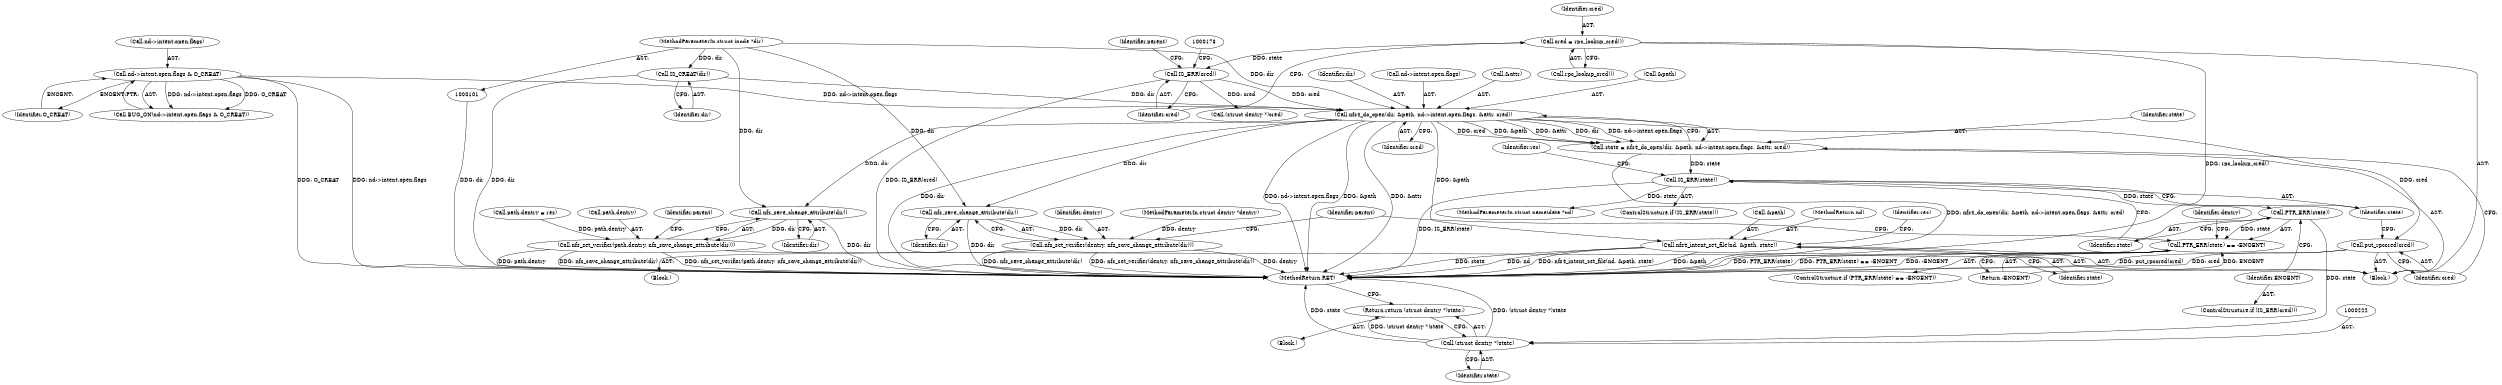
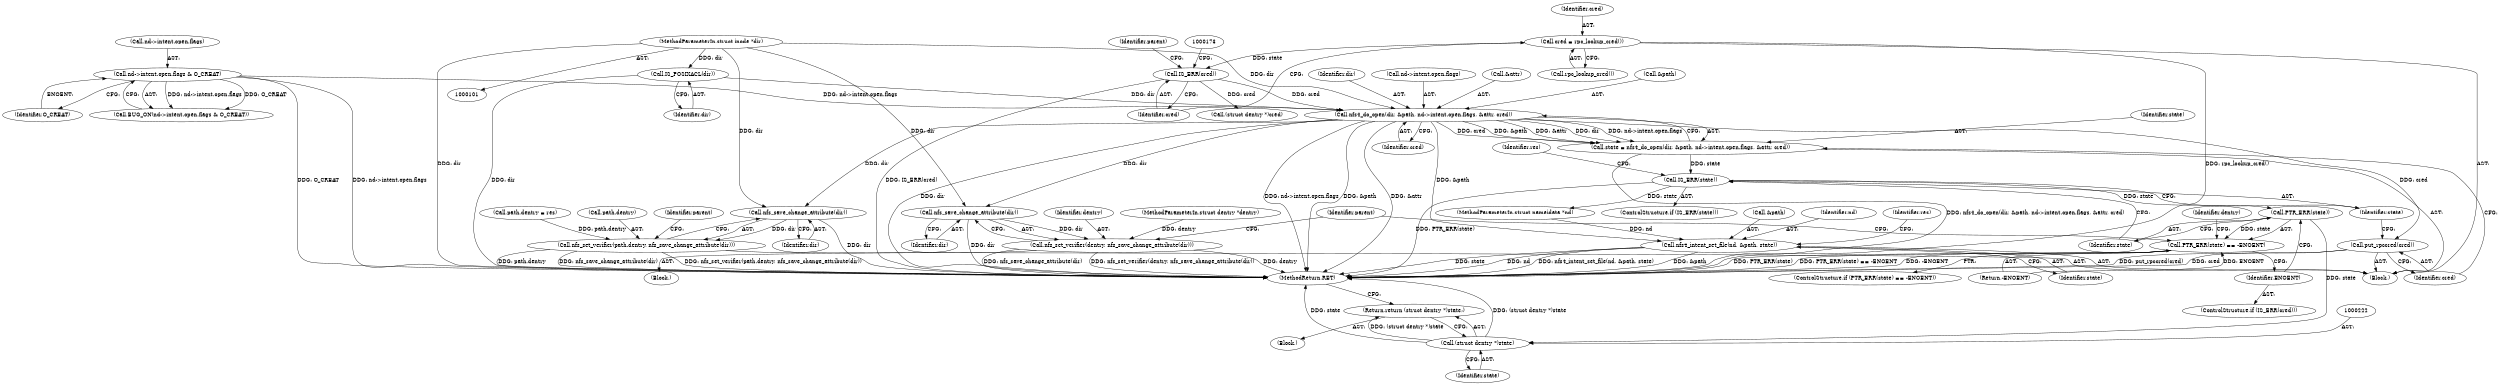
node "(Call,IS_CREAT(dir))": label "(Call,IS_CREAT(dir))" -> "(Call,IS_POSIXACL(dir))"
edge "(Call,nd->intent.open.flags & O_CREAT)" -> "(Identifier,O_CREAT)": label "ENOENT: " -> "CFG: "
edge "(Call,BUG_ON(nd->intent.open.flags & O_CREAT))" -> "(Call,nd->intent.open.flags & O_CREAT)": label "PTR: " -> "CFG: "
node "(MethodReturn,nd)": label "(MethodReturn,nd)" -> "(Identifier,nd)"
edge "(Call,IS_ERR(state))" -> "(MethodReturn,RET)": label "DDG: IS_ERR(state)" -> "DDG: PTR_ERR(state)"
edge "(MethodParameterIn,struct nameidata *nd)" -> "(Call,nfs4_intent_set_file(nd, &path, state))": added, label "DDG: nd"
edge "(Call,PTR_ERR(state) == -ENOENT)" -> "(Return,-ENOENT)": now "(Call,PTR_ERR(state) == -ENOENT)" -> "(Identifier,ENOENT)"
edge "(Call,PTR_ERR(state) == -ENOENT)" -> "(ControlStructure,if (PTR_ERR(state) == -ENOENT))": label "AST: " -> "PTR: "
edge "1000101" -> "(MethodReturn,RET)": now "(MethodParameterIn,struct inode *dir)" -> "(MethodReturn,RET)"
